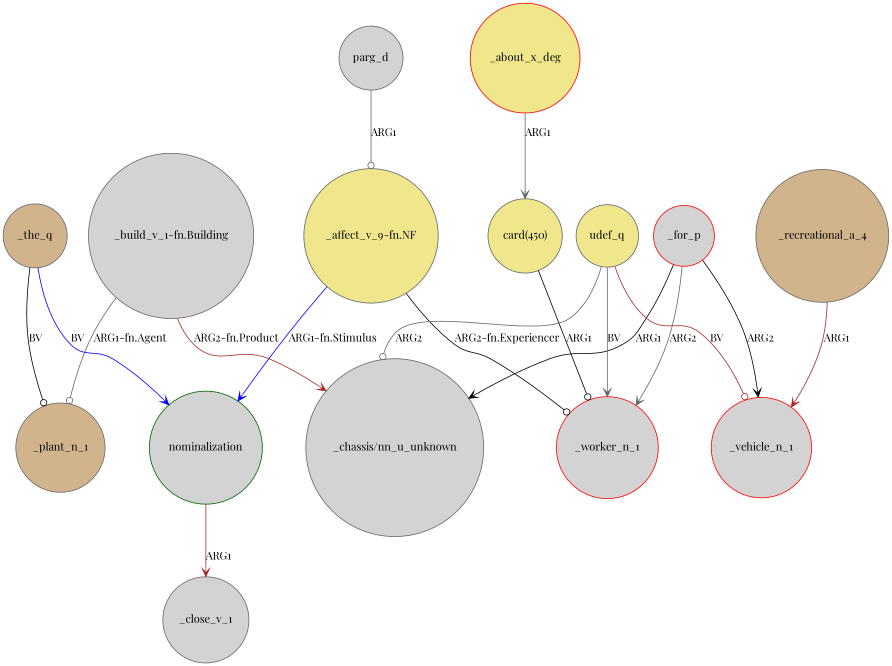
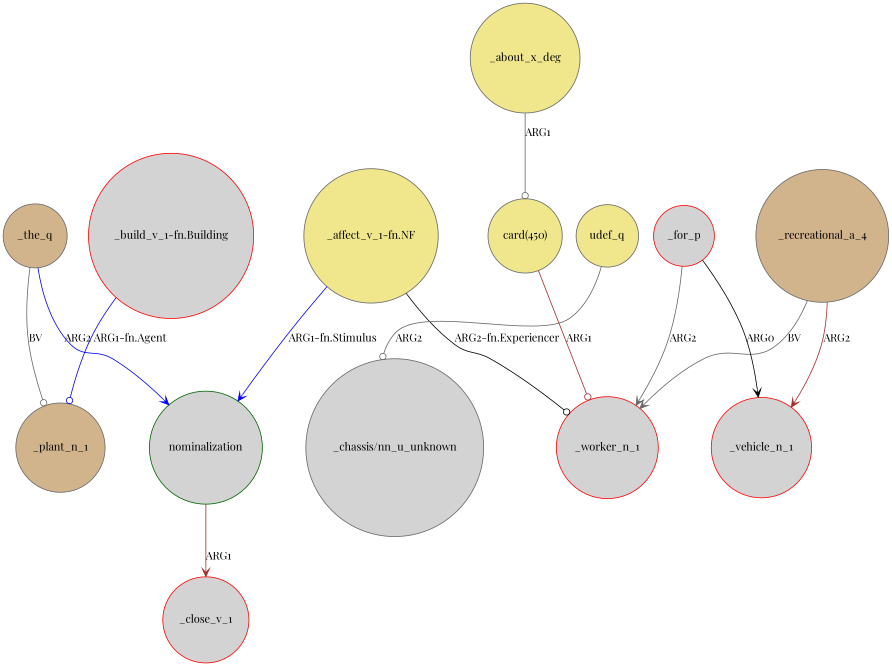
node "parg_d": removed
node "_about_x_deg": color red -> gray40
edge "_about_x_deg" -> "card(450)": arrowhead vee -> odot
node "_build_v_1-fn.Building": color gray40 -> red
node "_affect_v_9-fn.NF": label "_affect_v_9-fn.NF" -> "_affect_v_1-fn.NF"
edge "udef_q" -> "_vehicle_n_1": removed, label "BV"
edge "udef_q" -> "_worker_n_1": now "_recreational_a_4" -> "_worker_n_1"
edge "card(450)" -> "_worker_n_1": color black -> brown
edge "_the_q" -> "_plant_n_1": color black -> gray40
edge "_the_q" -> "nominalization": label "BV" -> "ARG2"
edge "_for_p" -> "_vehicle_n_1": label "ARG2" -> "ARG0"
edge "_recreational_a_4" -> "_vehicle_n_1": label "ARG1" -> "ARG2"
edge "_build_v_1-fn.Building" -> "_plant_n_1": color gray40 -> blue
edge "_for_p" -> "_chassis/nn_u_unknown": removed, label "ARG1"
edge "_build_v_1-fn.Building" -> "_chassis/nn_u_unknown": removed, label "ARG2-fn.Product"
node "_close_v_1": color gray40 -> red
